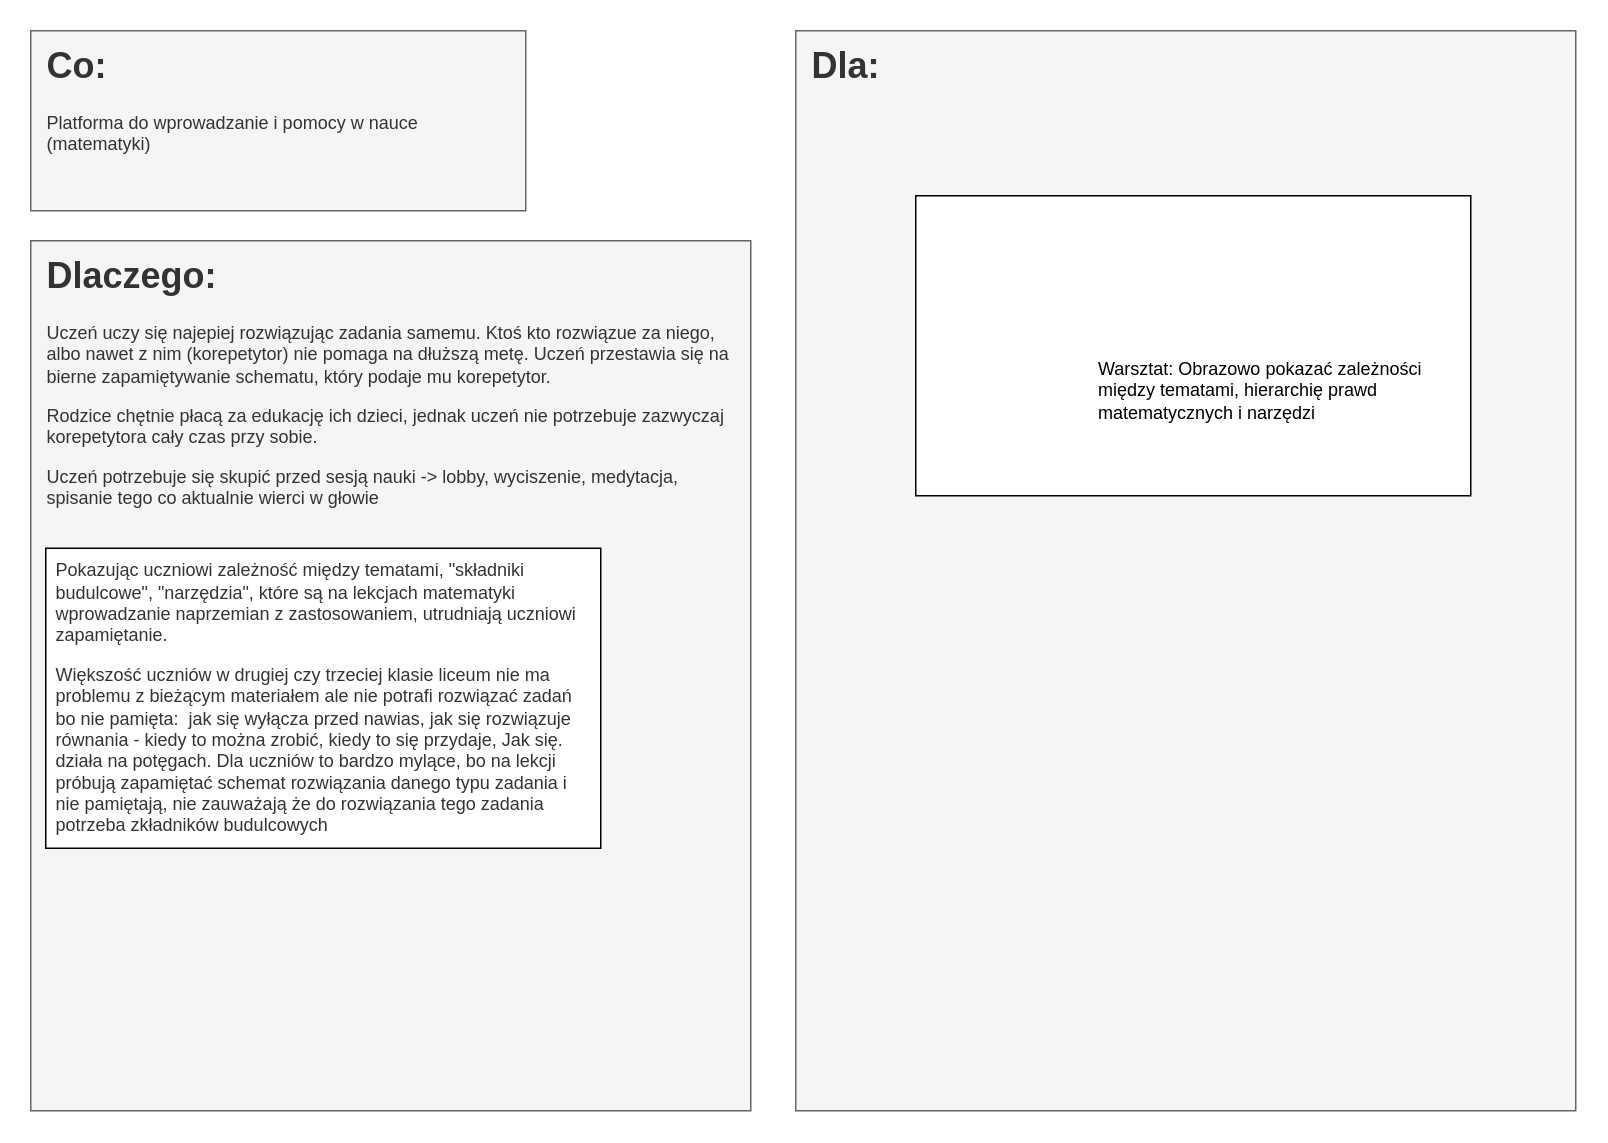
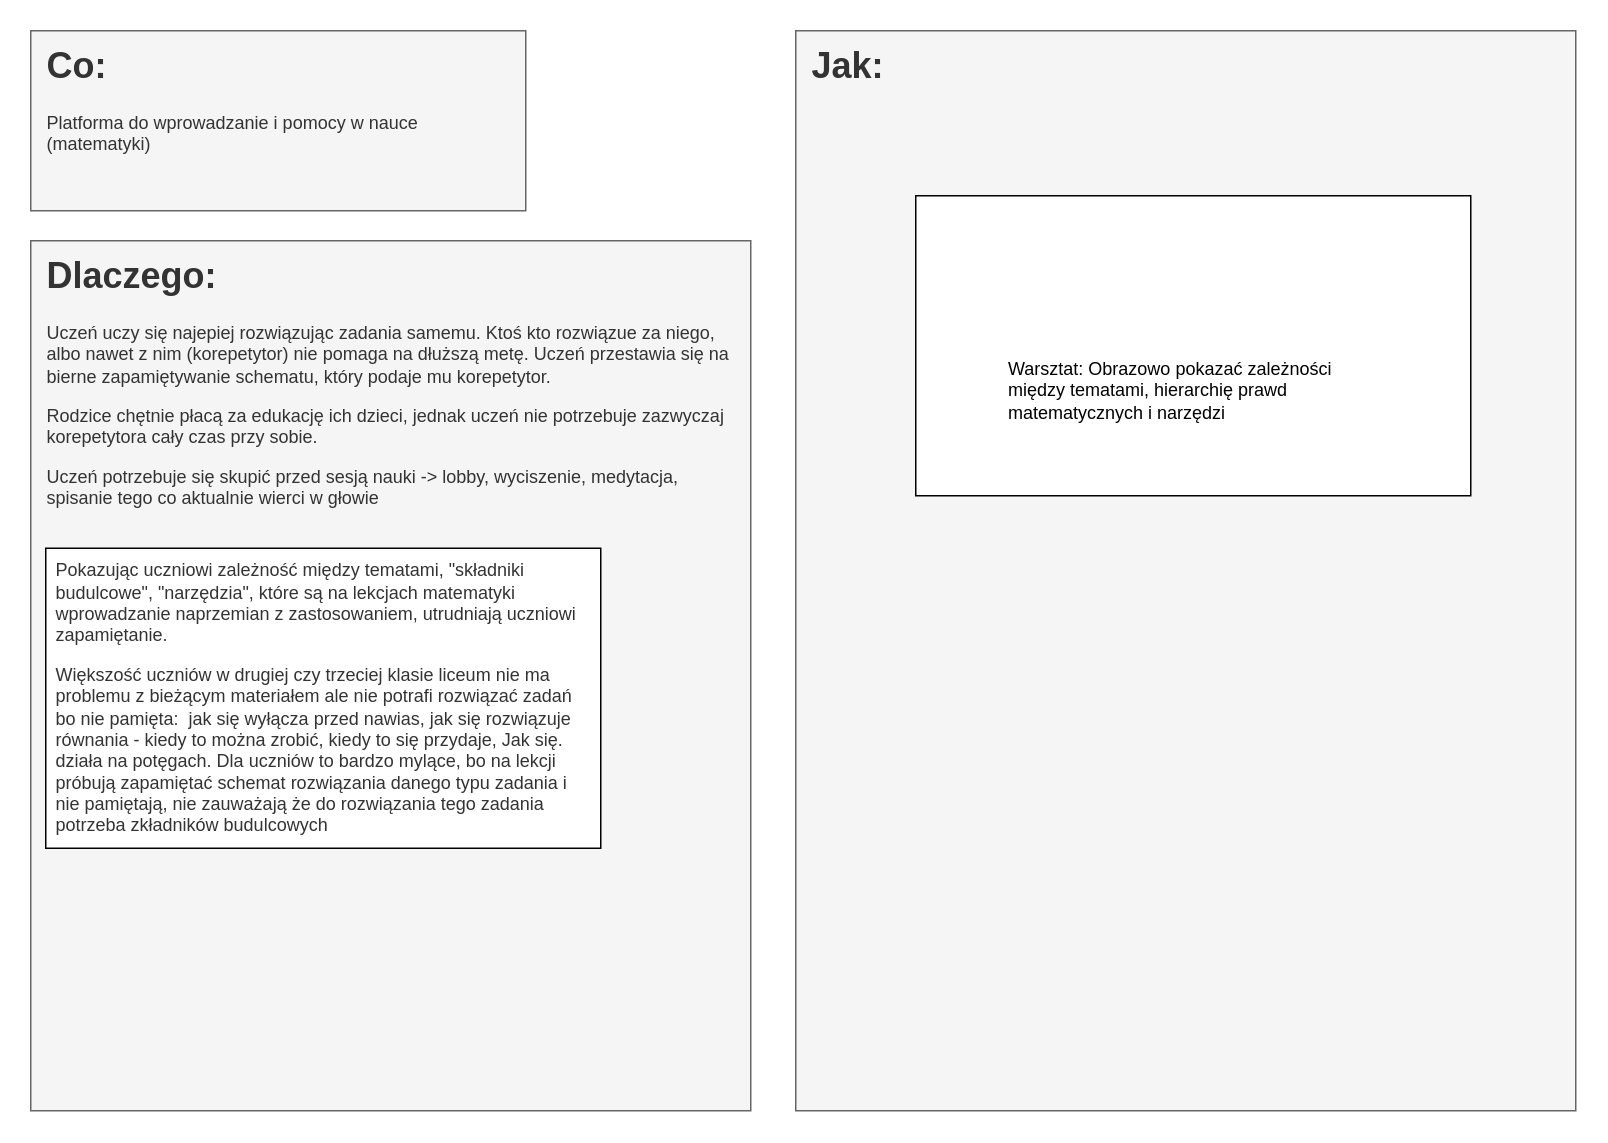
node "Dla:": label "Dla:" -> "Jak:"
node "Warsztat: Obrazowo pokazać zależności między tematami, hierarchię prawd matematycznych i narzędzi": moved (1276, 391) -> (1186, 391)
